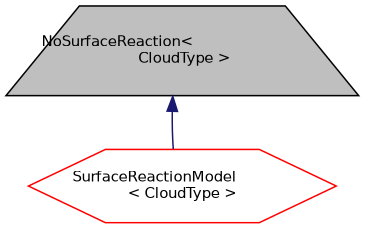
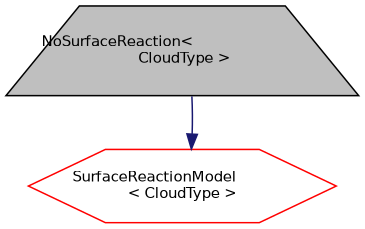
edge "SurfaceReactionModel < CloudType >" -> "NoSurfaceReaction< CloudType >": reversed
